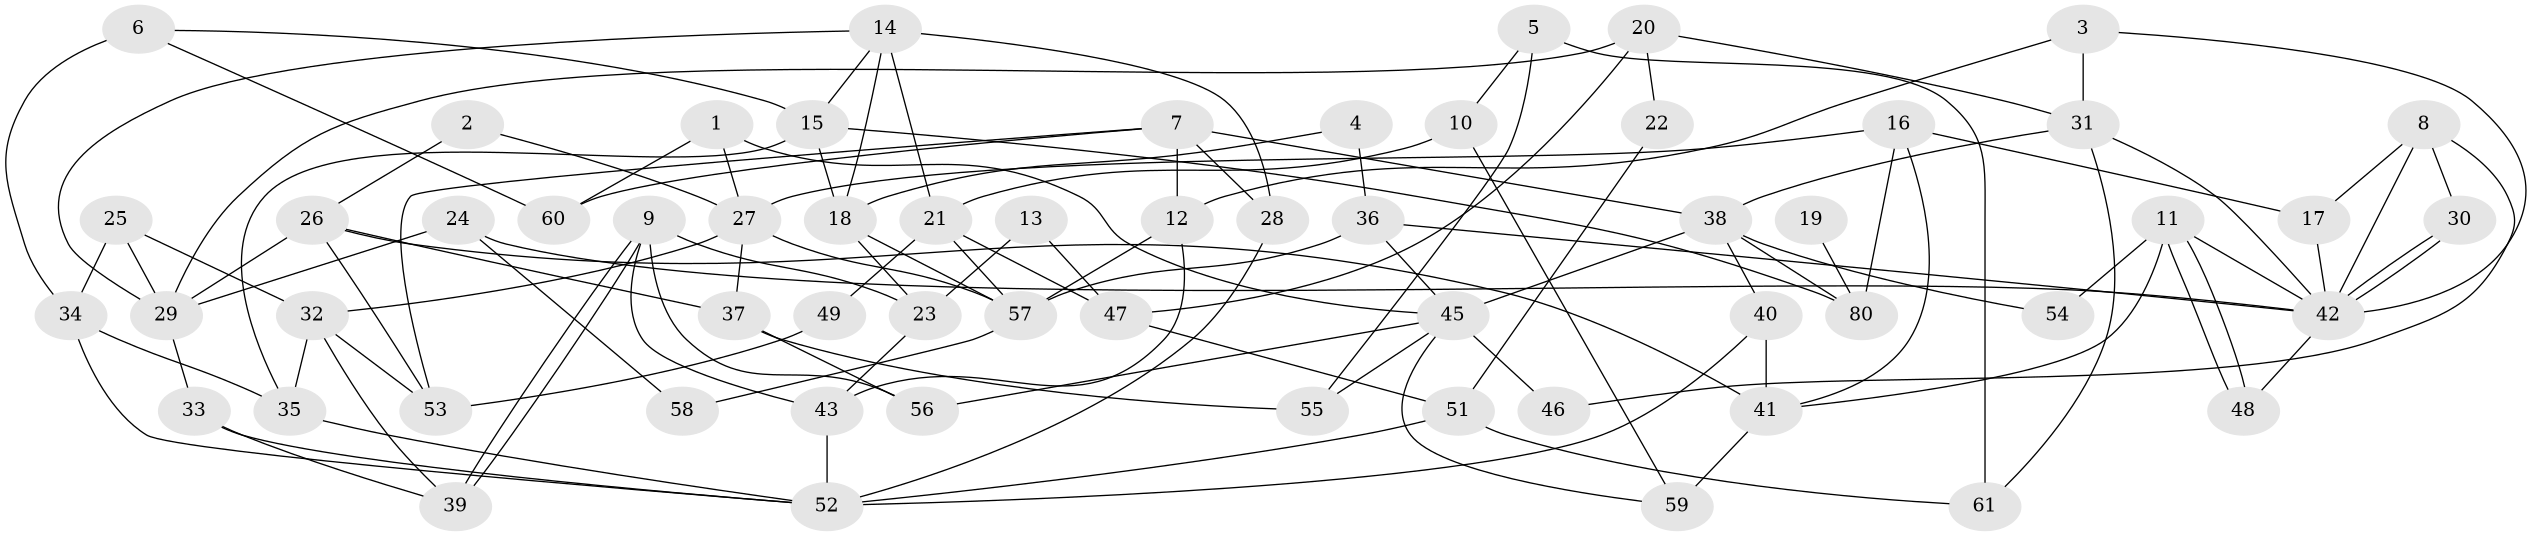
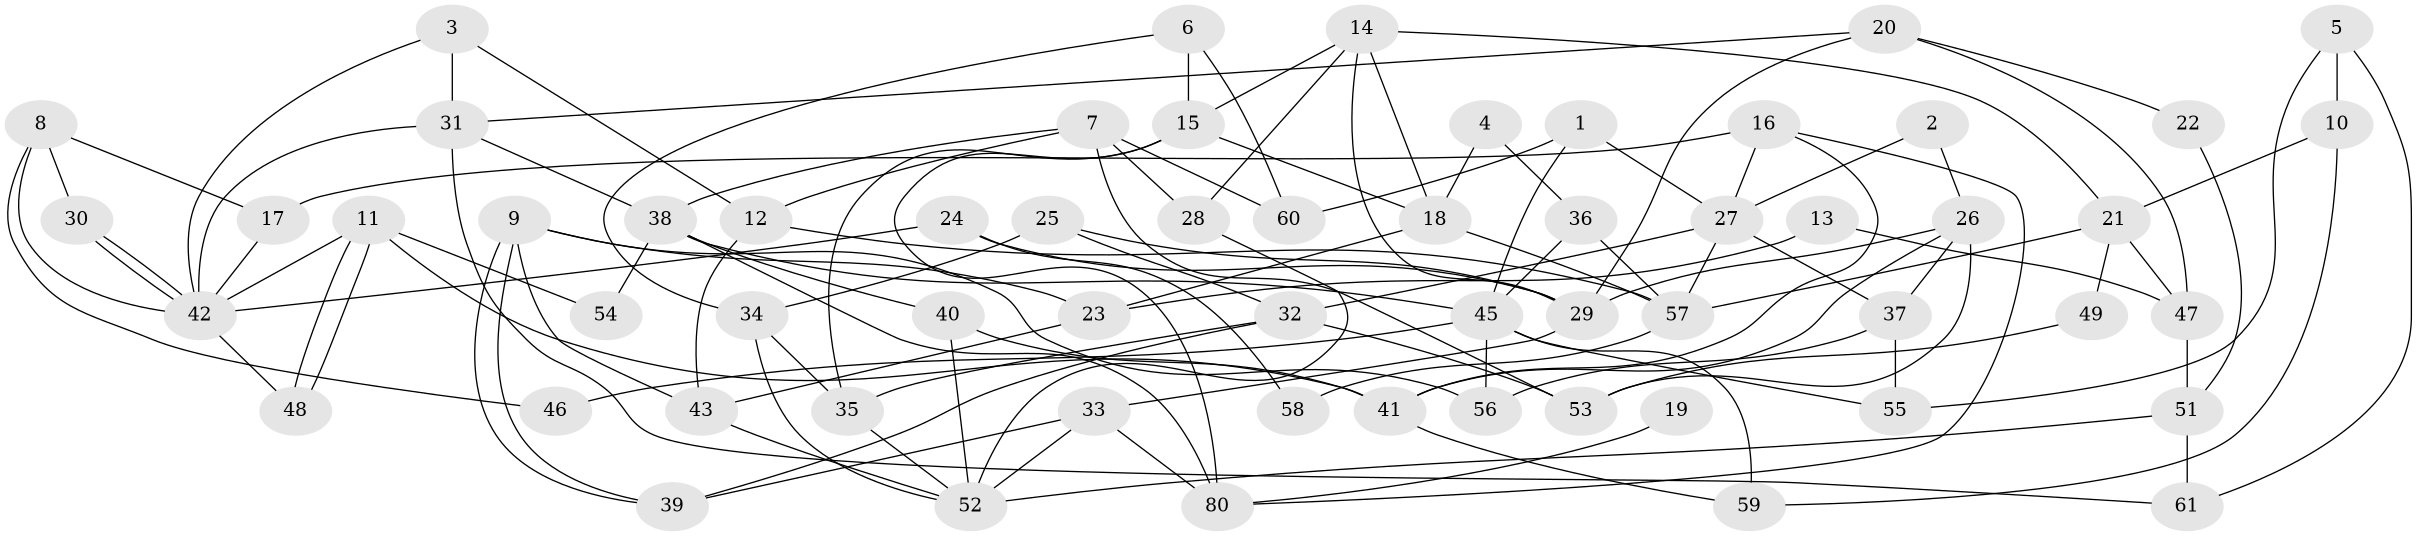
edge "36" -- "42": removed
edge "33" -- "80": added
